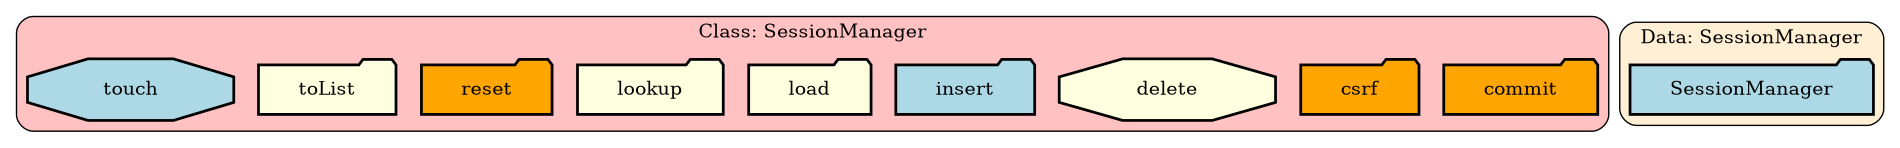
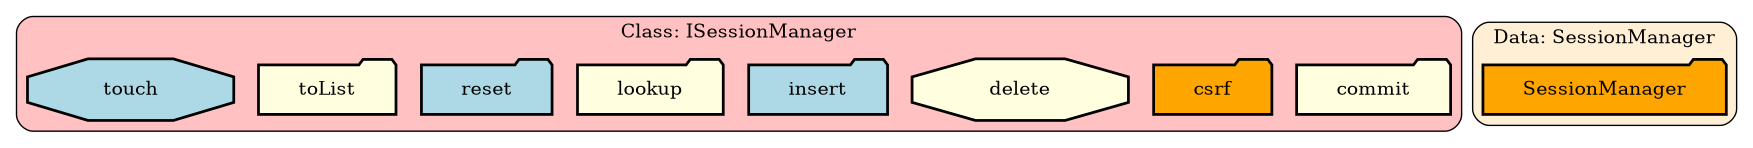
cluster "Class: SessionManager": label "Class: SessionManager" -> "Class: ISessionManager"
node "reset": fillcolor orange -> lightblue
node "load": removed
node "commit": fillcolor orange -> lightyellow
node "SessionManager": fillcolor lightblue -> orange
